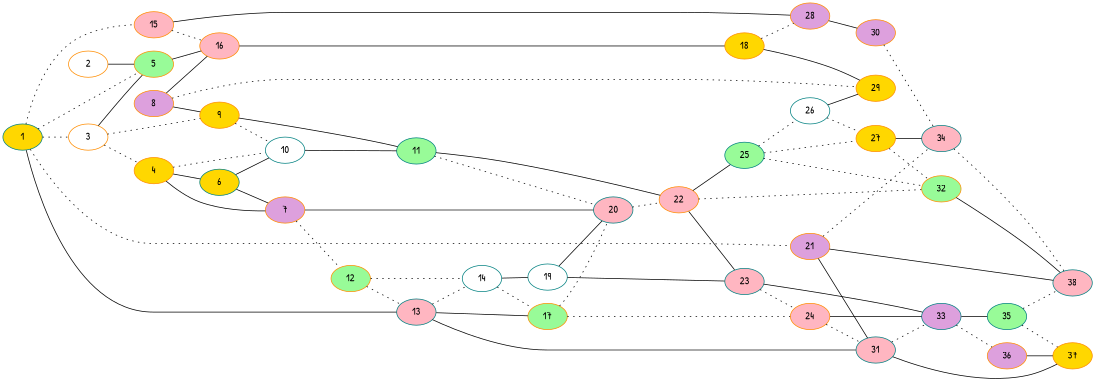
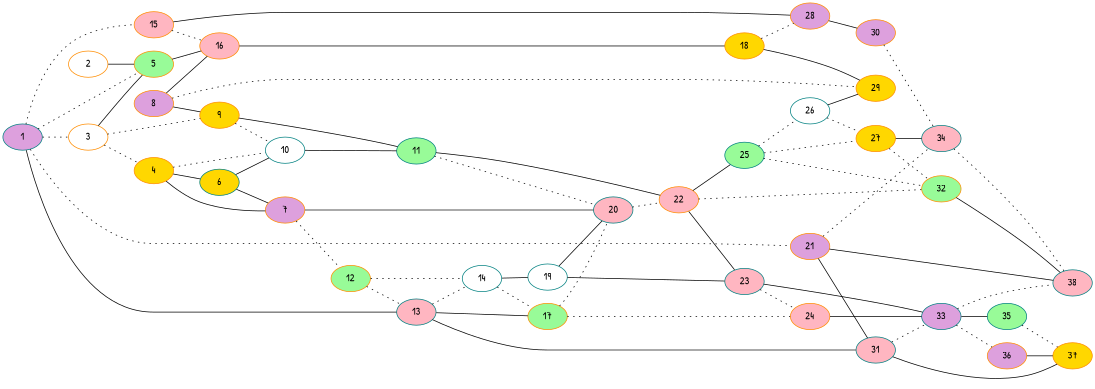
node "1": fillcolor gold -> plum
edge "38" -- "35": now "38" -- "33"
edge "24" -- "31": removed
